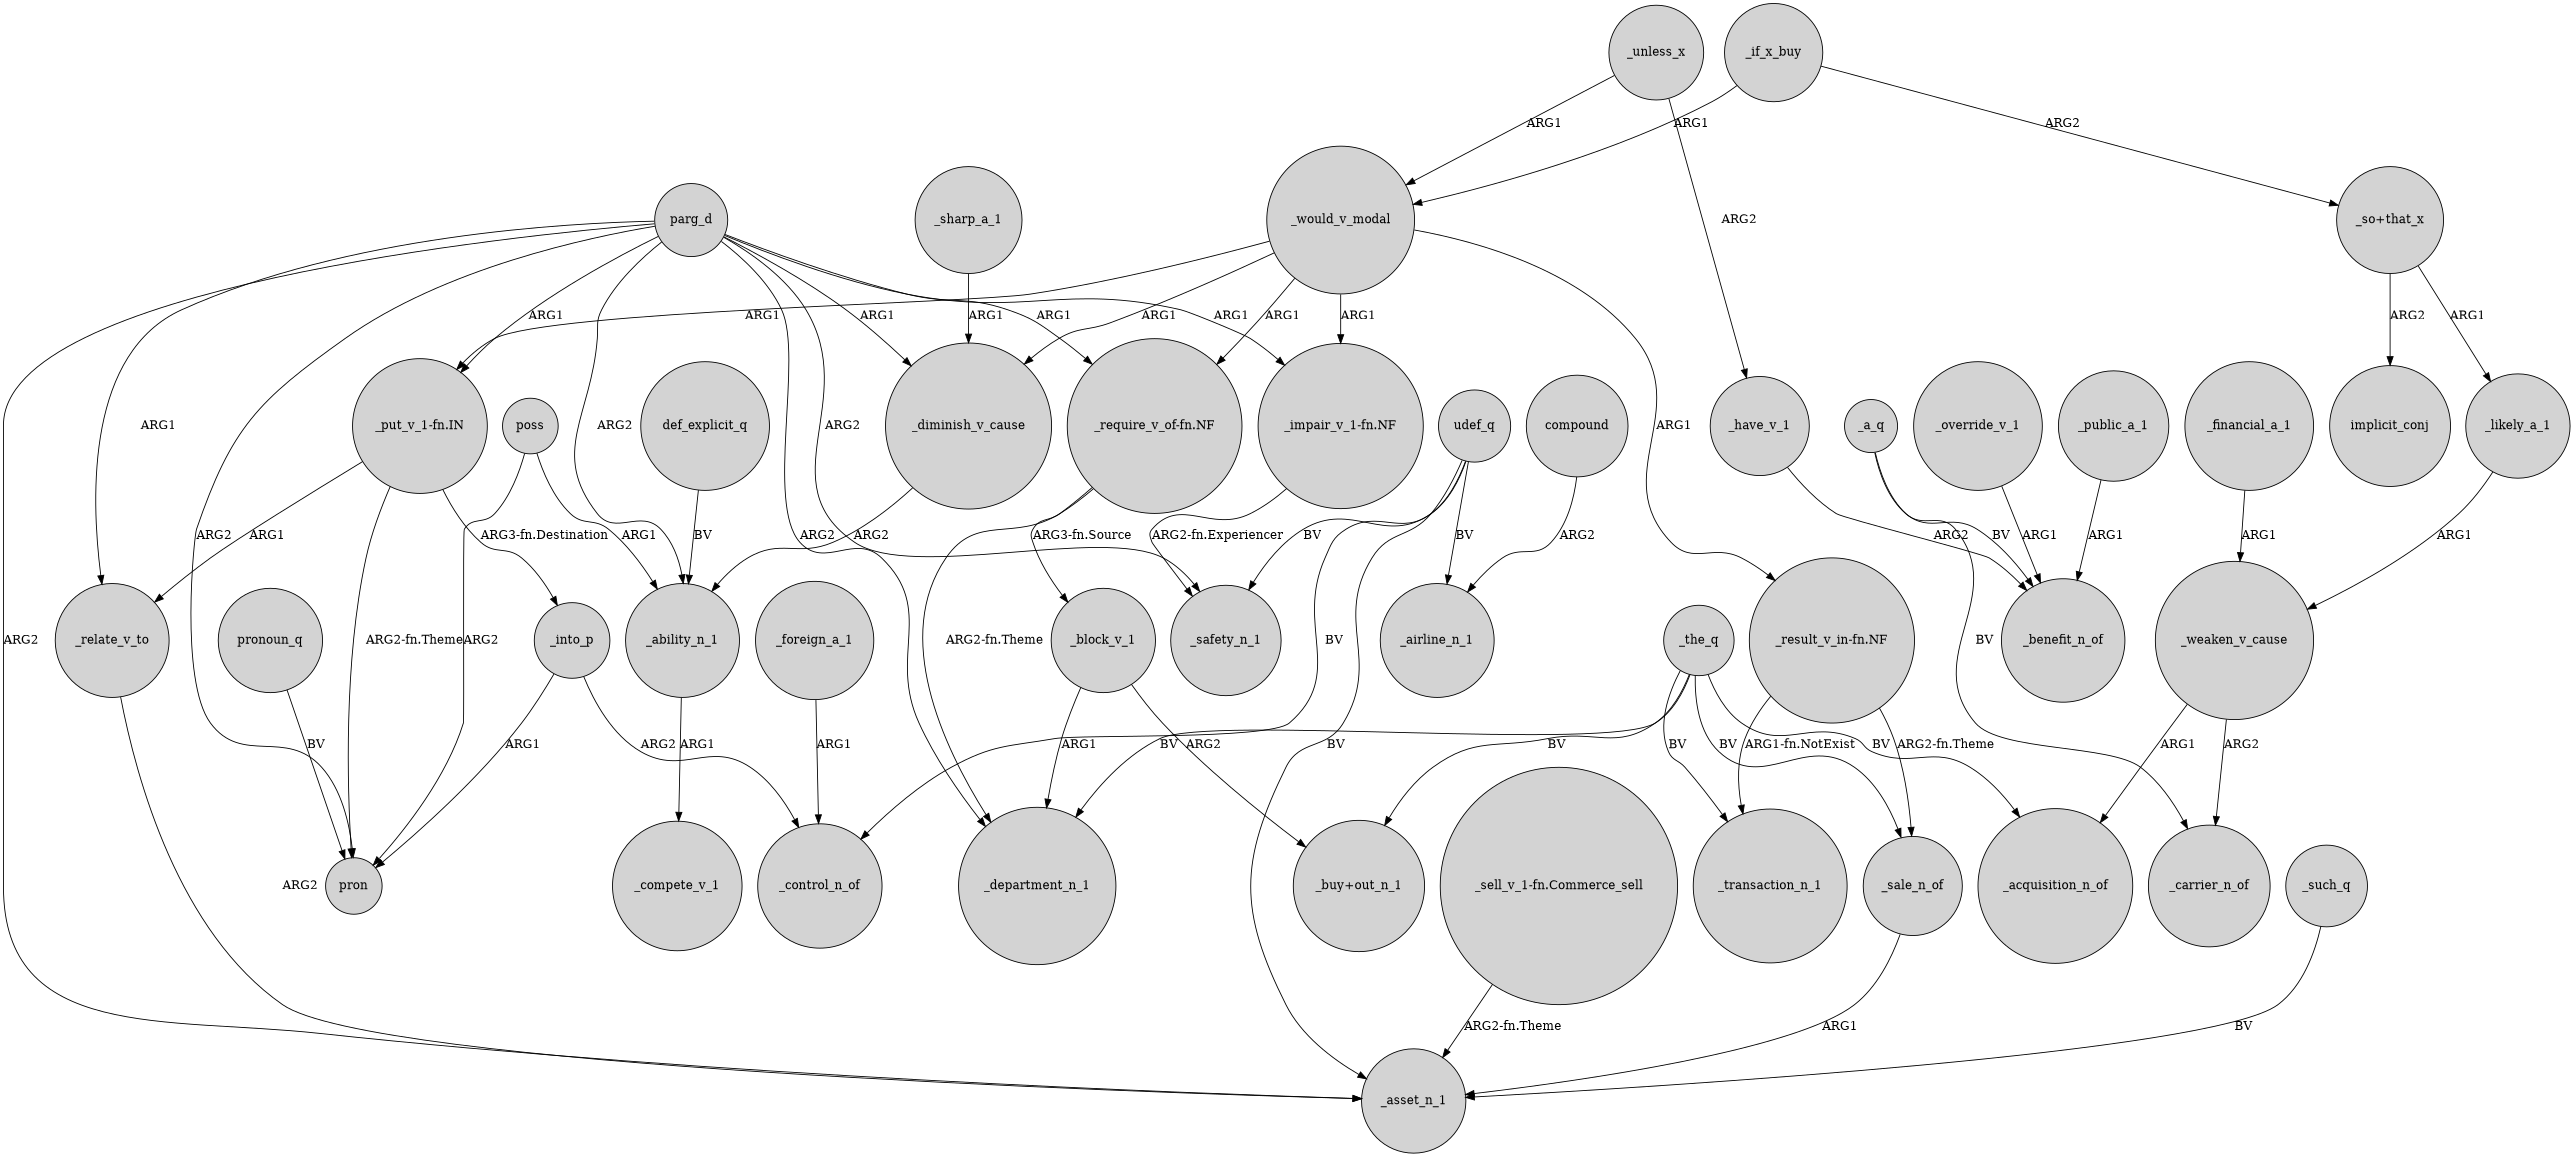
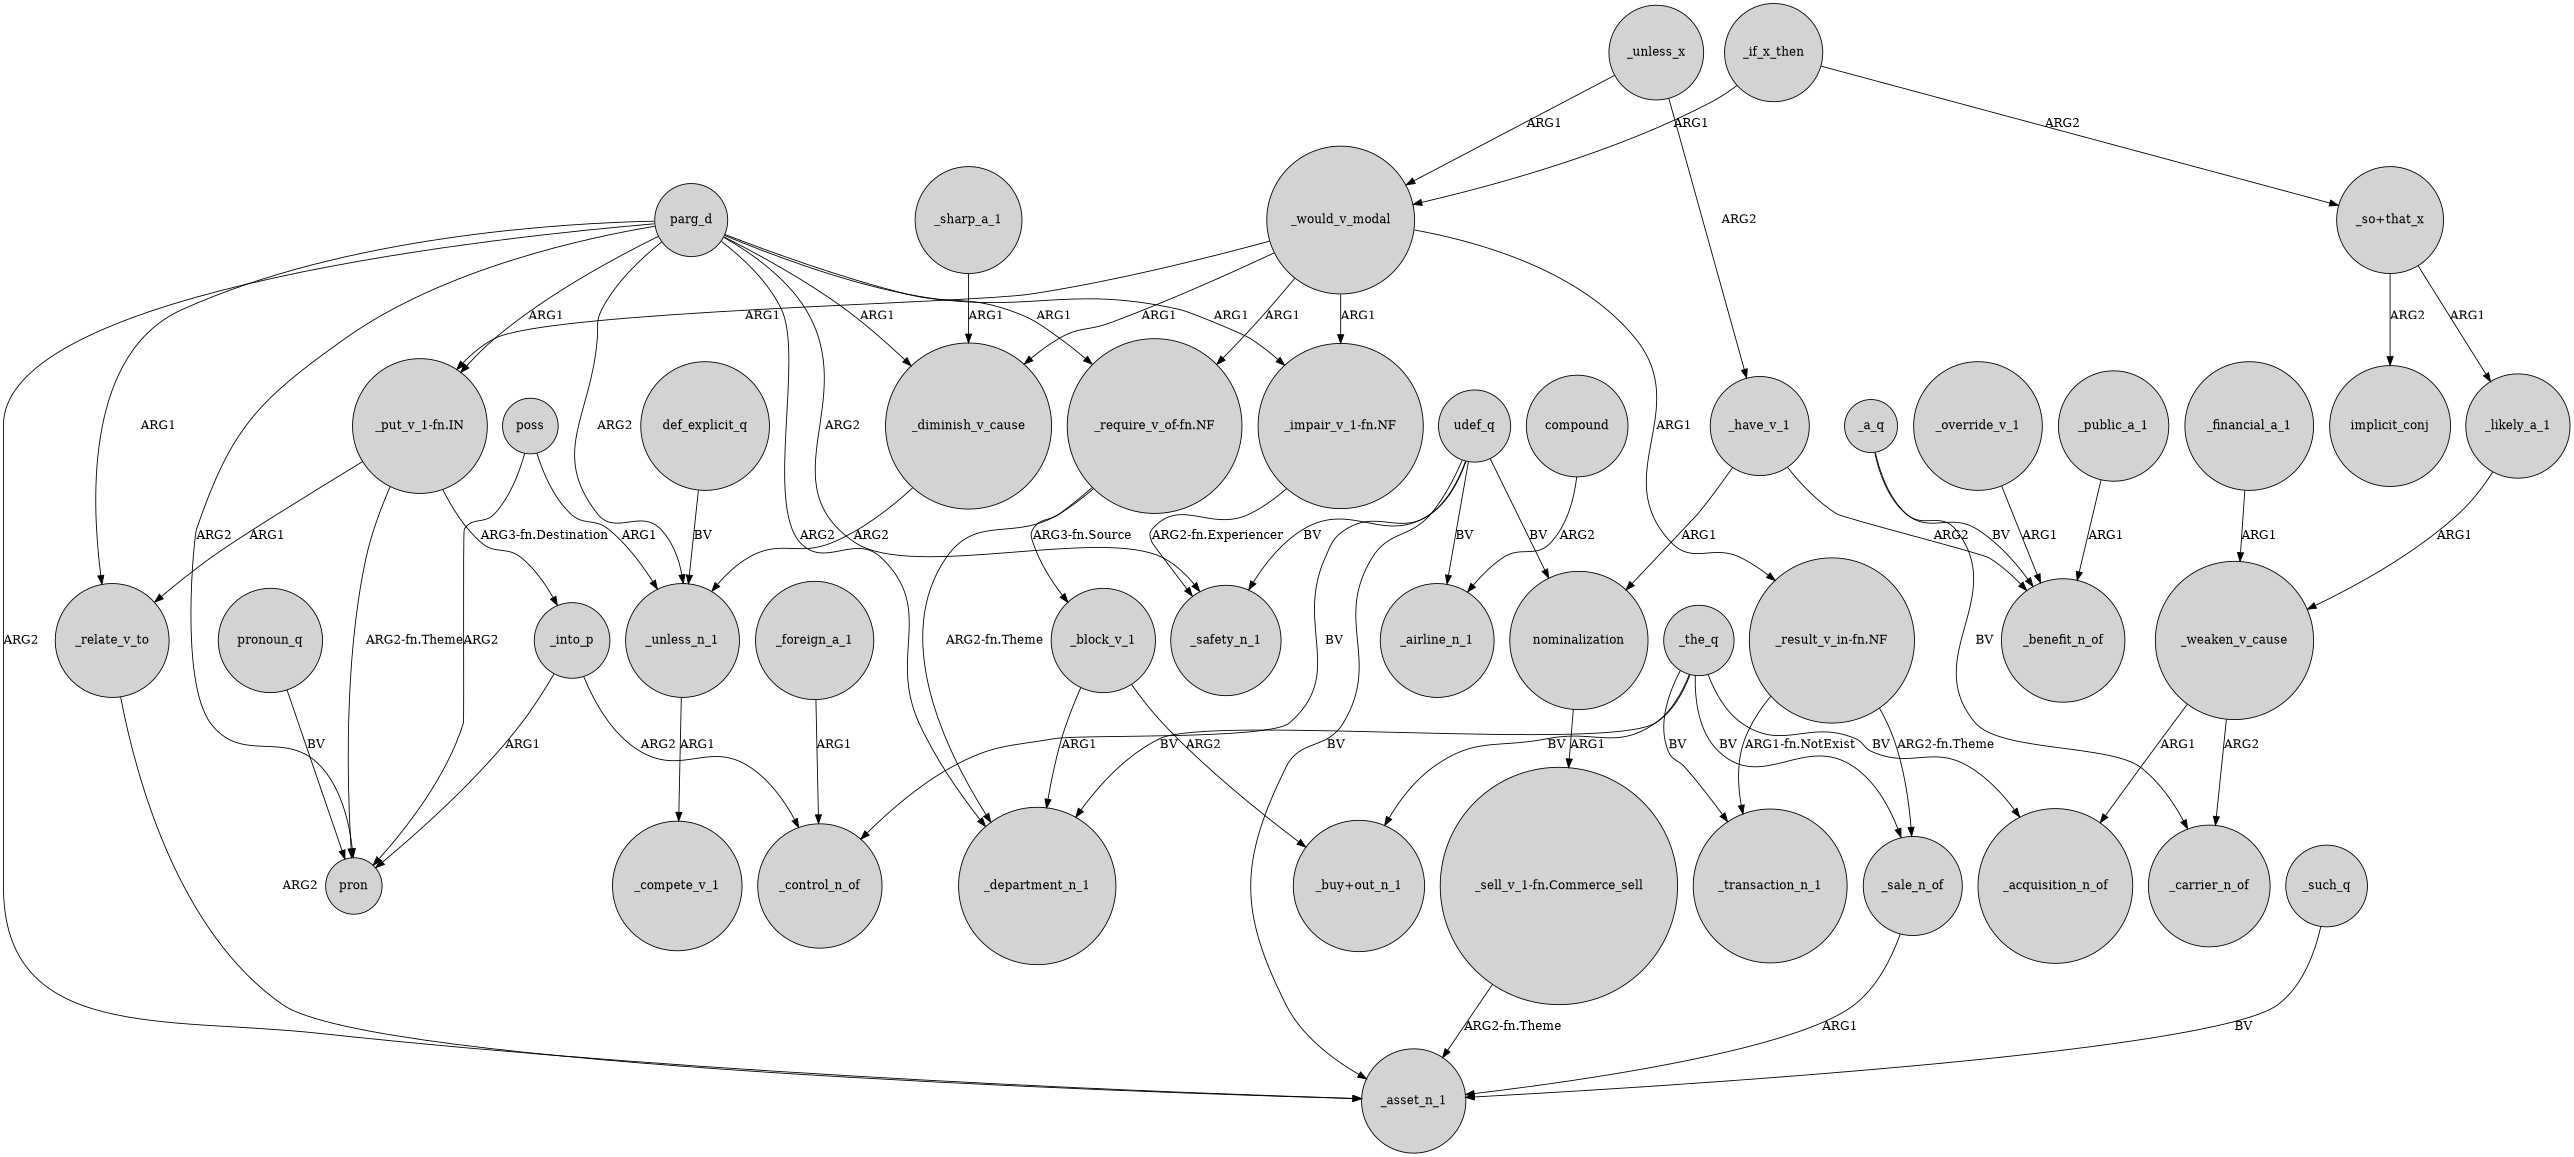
node "_if_x_buy": label "_if_x_buy" -> "_if_x_then"
node "_ability_n_1": label "_ability_n_1" -> "_unless_n_1"
node "nominalization": added
